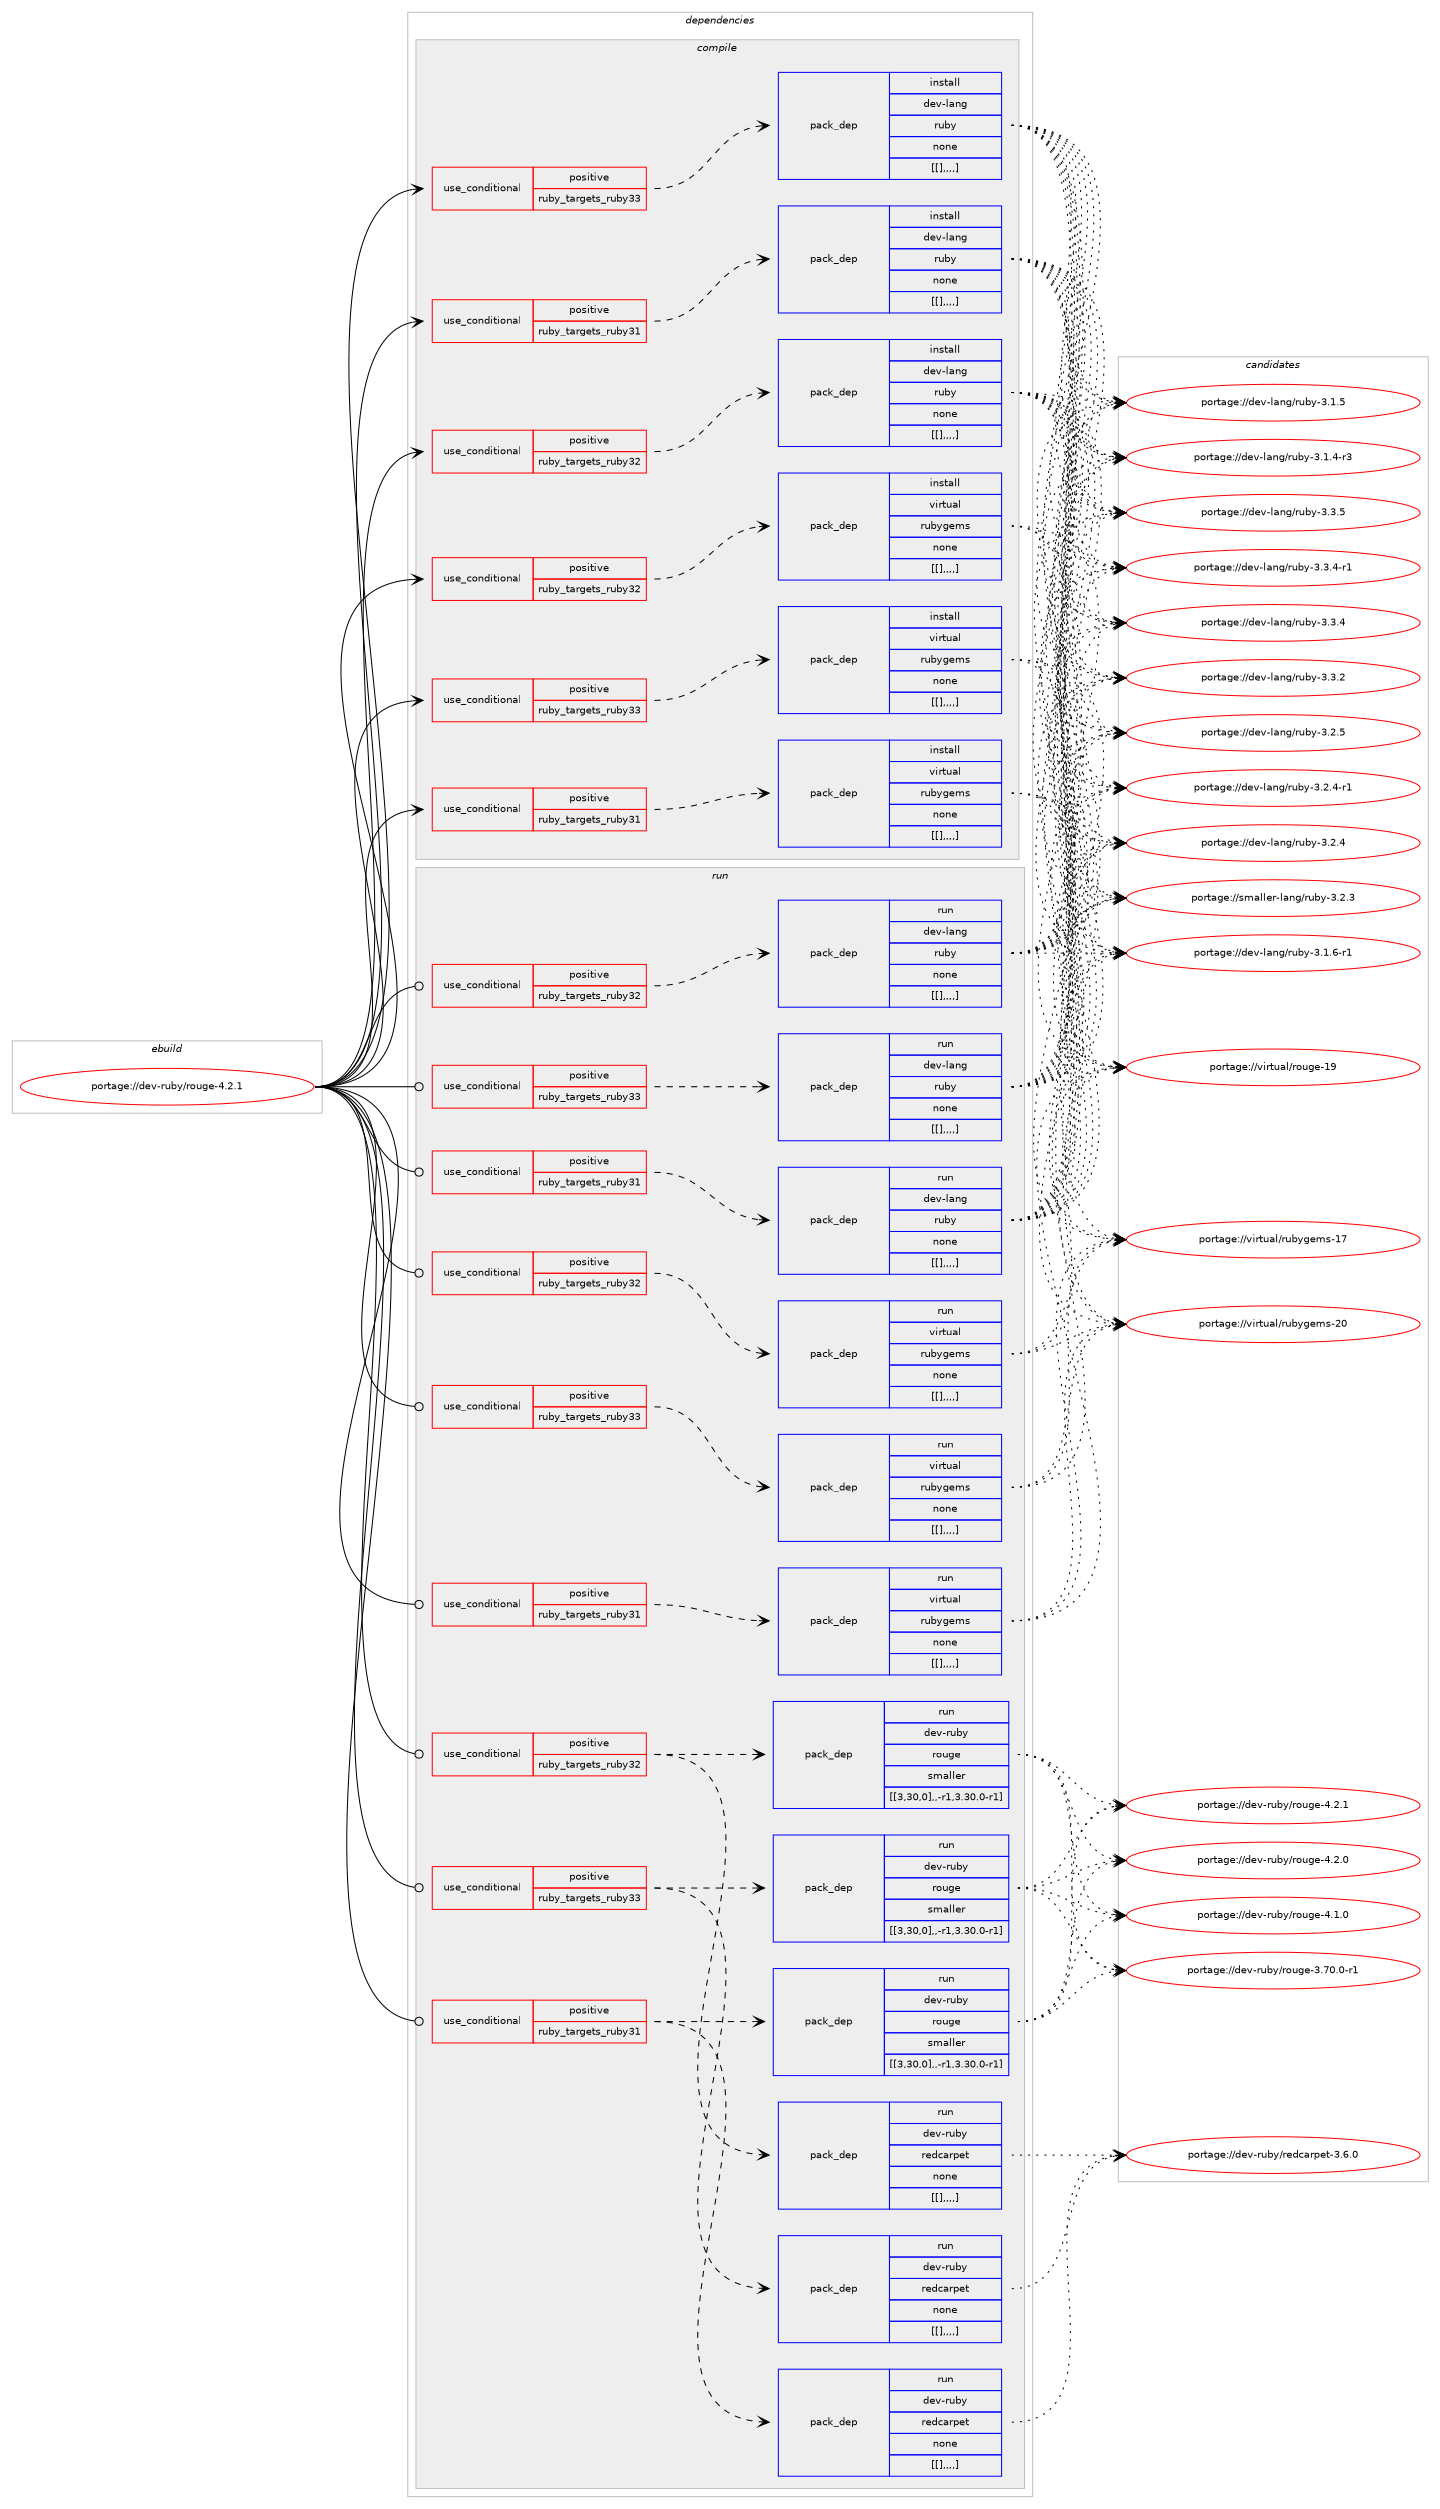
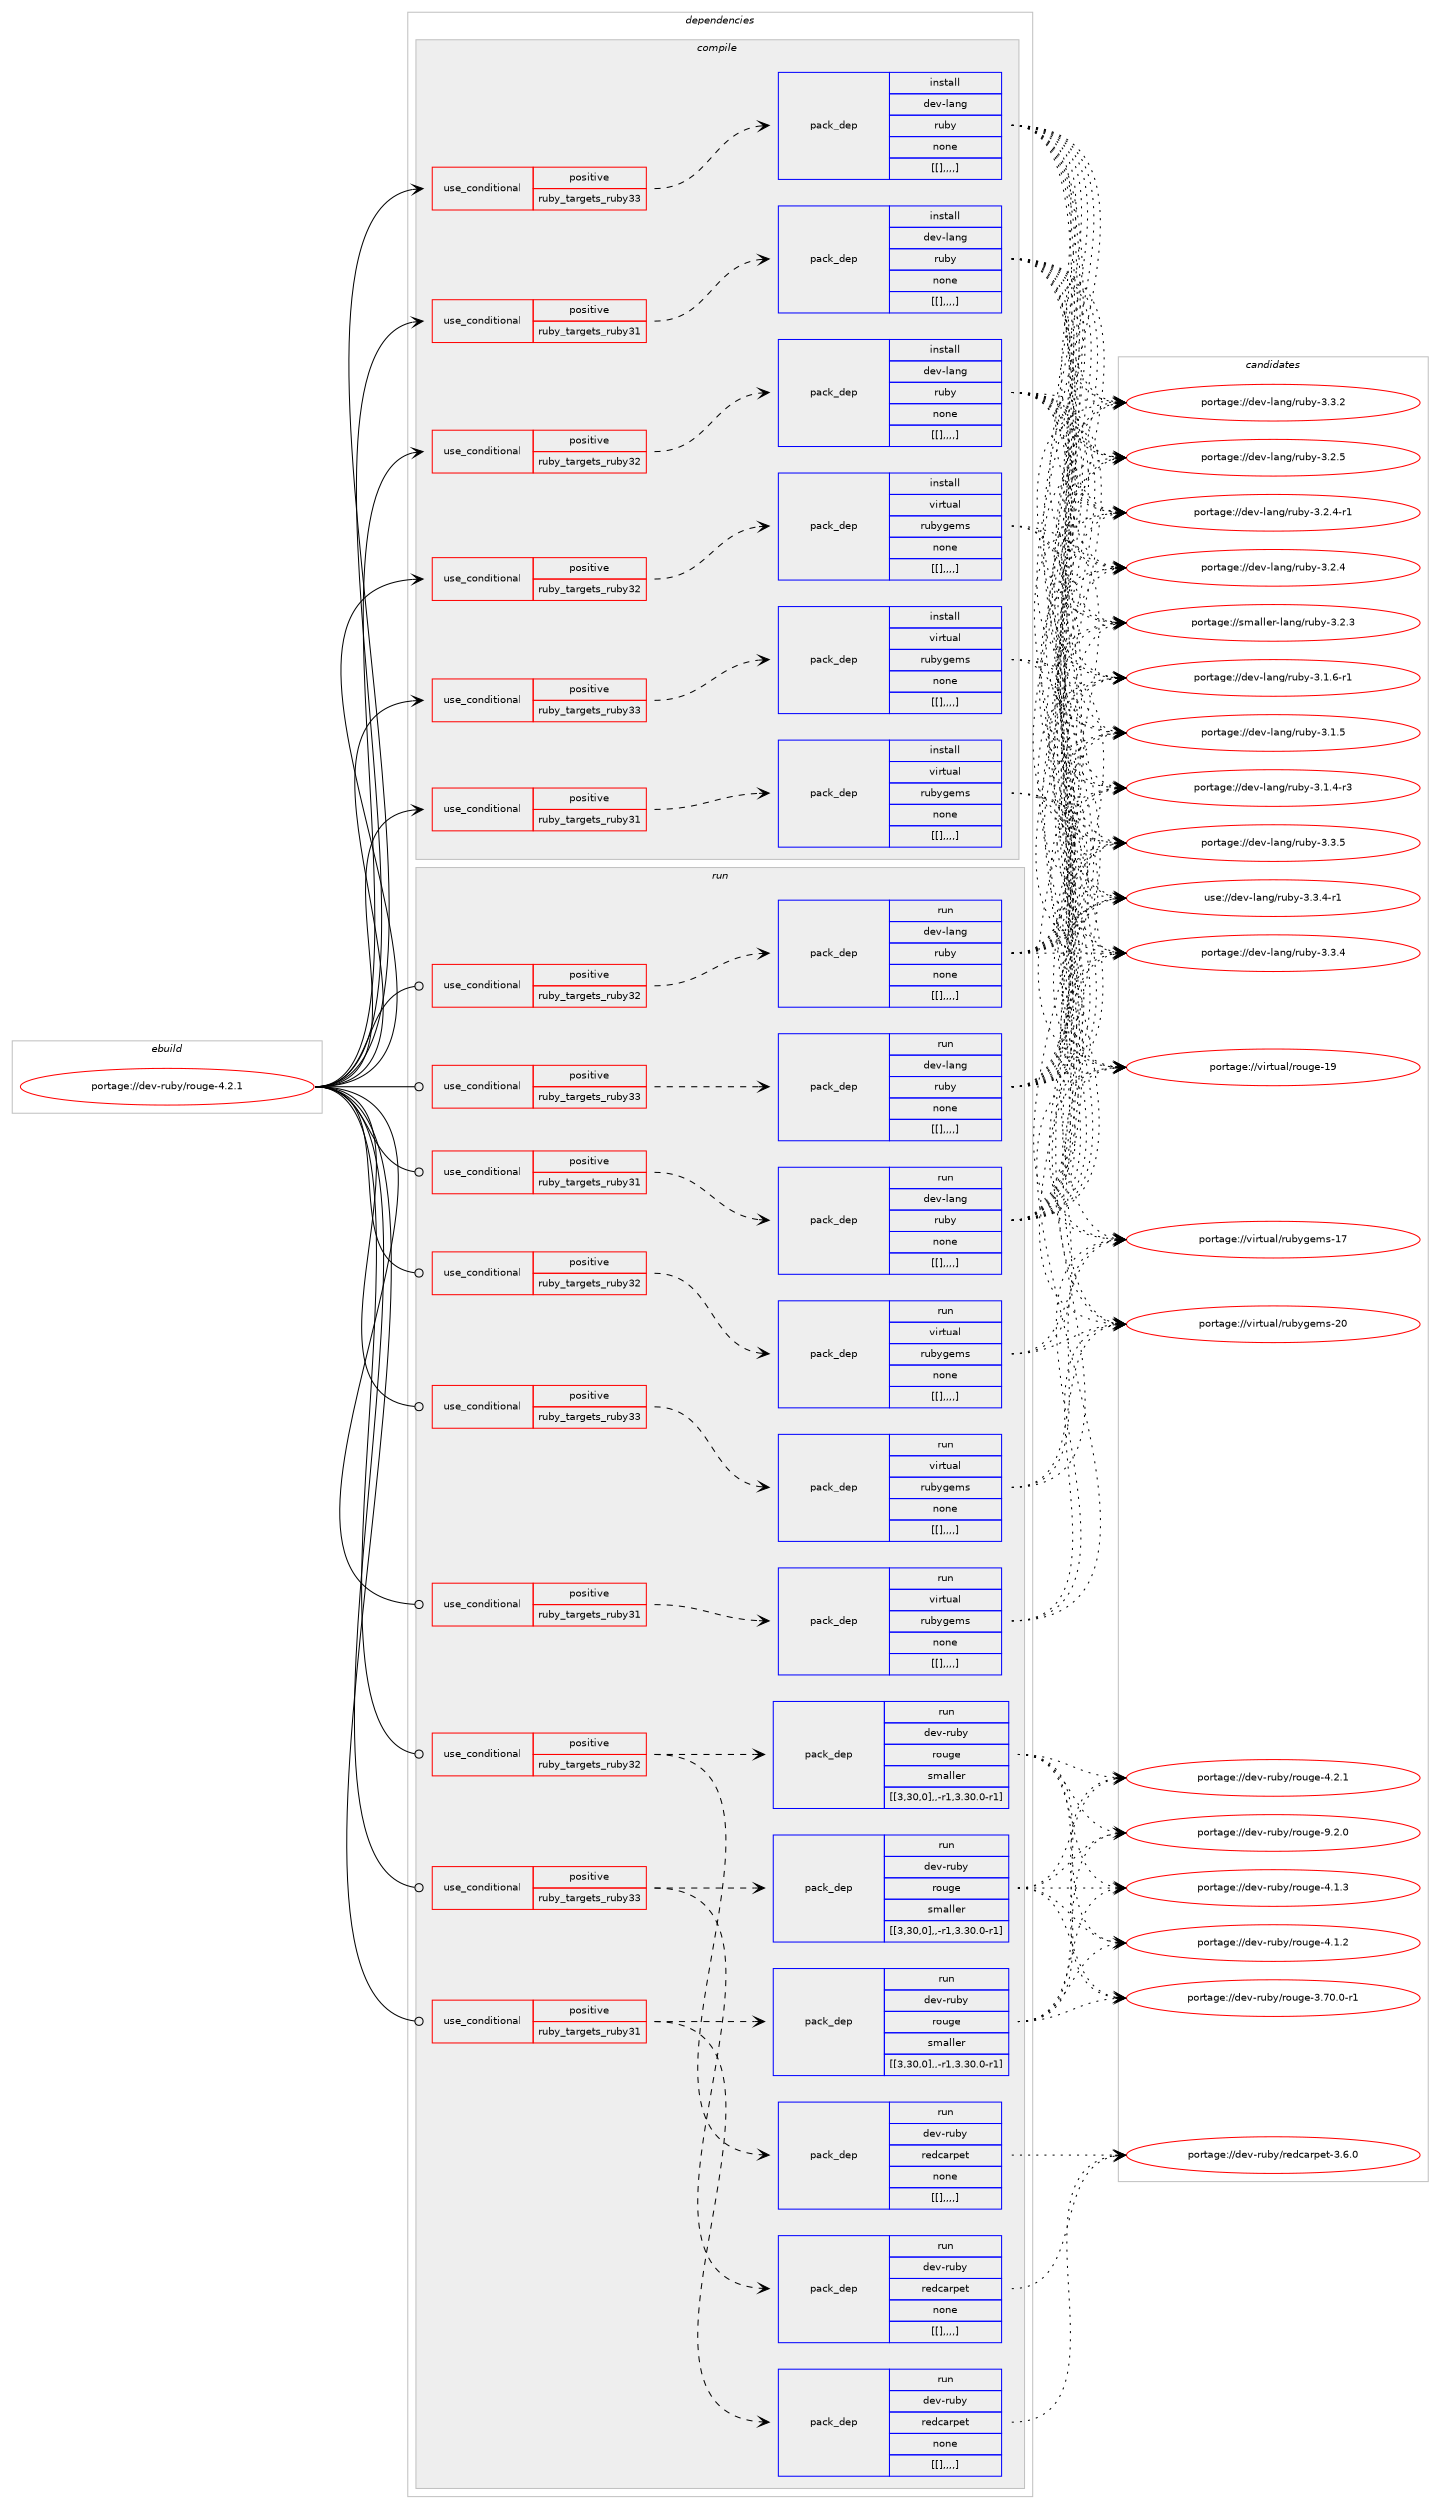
node "portage://dev-lang/ruby-3.3.4-r1": label "portage://dev-lang/ruby-3.3.4-r1" -> "use://dev-lang/ruby-3.3.4-r1"
node "portage://dev-ruby/rouge-4.2.0": label "portage://dev-ruby/rouge-4.2.0" -> "portage://dev-ruby/rouge-9.2.0"
node "portage://dev-ruby/rouge-4.1.0": label "portage://dev-ruby/rouge-4.1.0" -> "portage://dev-ruby/rouge-4.1.3"
node "portage://dev-ruby/rouge-4.1.2": added
